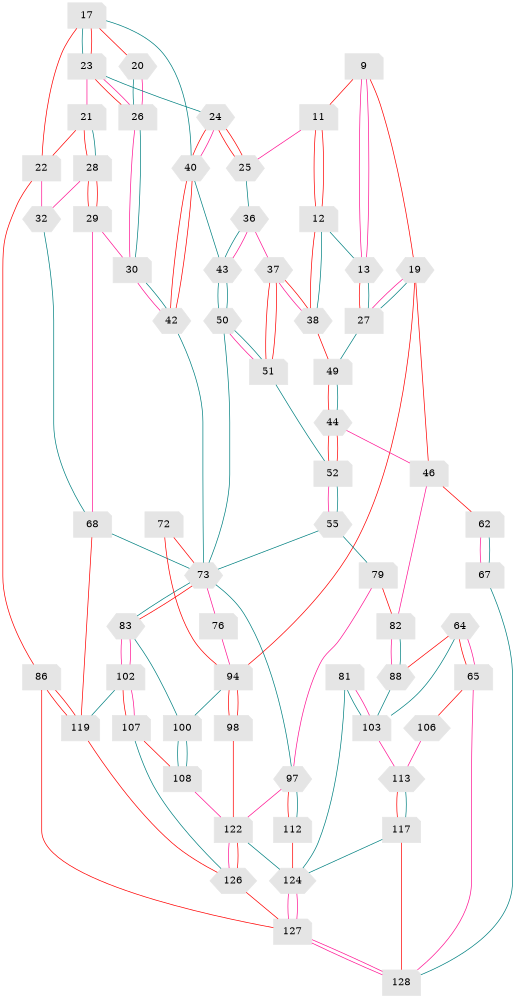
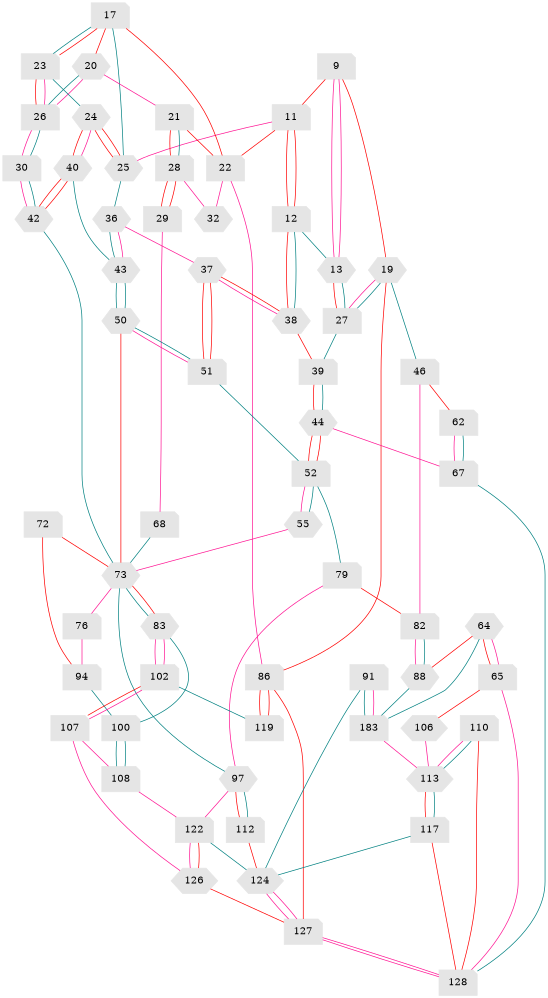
edge "17" -- "40": now "17" -- "25"
edge "23" -- "21": now "20" -- "21"
edge "11" -- "22": added
edge "29" -- "30": removed
node "49": label "49" -> "39"
edge "19" -- "46": color red -> teal
edge "32" -- "68": removed
edge "22" -- "86": color red -> deeppink
edge "44" -- "46": now "44" -- "67"
edge "50" -- "73": color teal -> red
edge "19" -- "94": now "19" -- "86"
edge "55" -- "73": color teal -> deeppink
edge "55" -- "79": now "52" -- "79"
edge "68" -- "119": removed
node "81": label "81" -> "91"
node "98": removed
node "103": label "103" -> "183"
node "110": added
edge "107" -- "108": color red -> deeppink
edge "107" -- "126": color teal -> deeppink
edge "119" -- "126": removed
